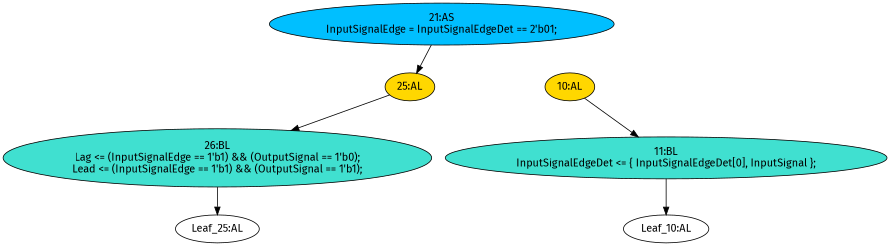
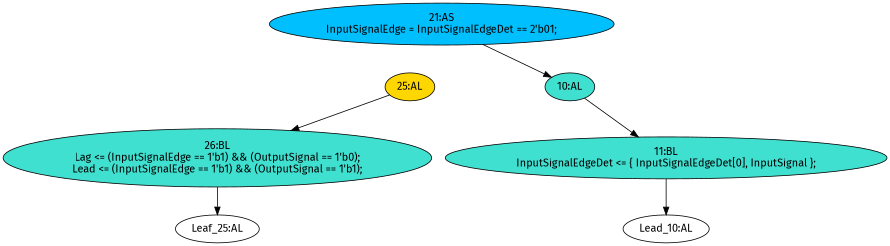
edge "21:AS InputSignalEdge = InputSignalEdgeDet == 2'b01;" -> "25:AL": now "21:AS InputSignalEdge = InputSignalEdgeDet == 2'b01;" -> "10:AL"
node "10:AL": fillcolor gold -> turquoise
node "Leaf_10:AL": label "Leaf_10:AL" -> "Lead_10:AL"
